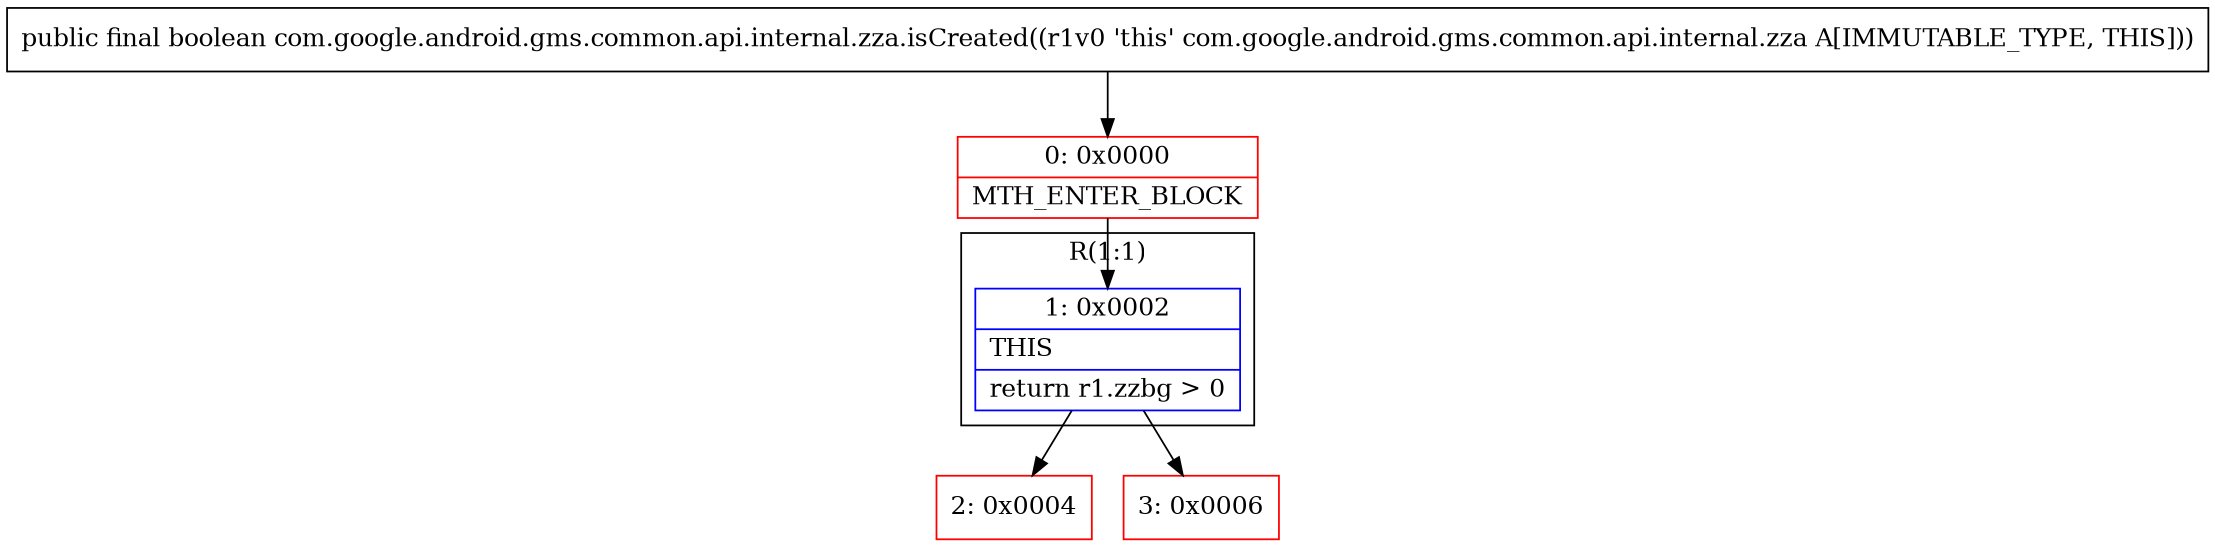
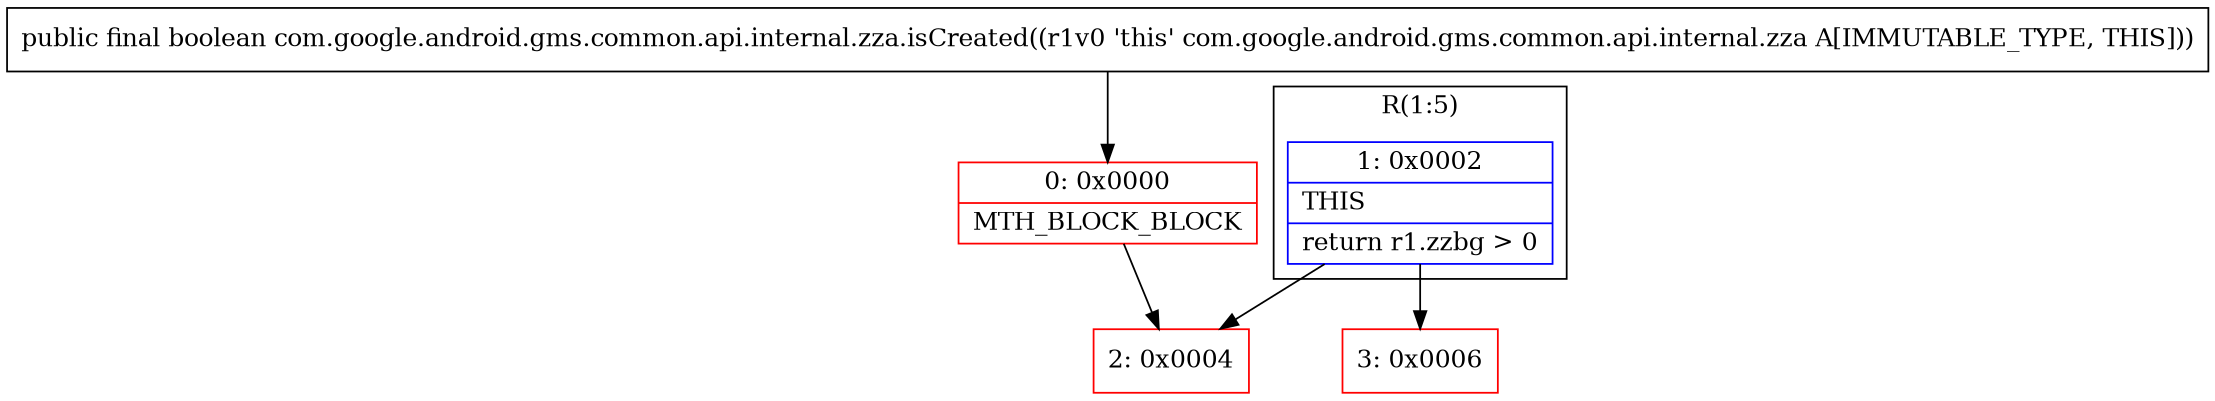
node "0: 0x0000": text "MTH_ENTER_BLOCK" -> "MTH_BLOCK_BLOCK"
edge "0: 0x0000" -> "1: 0x0002": now "0: 0x0000" -> "2: 0x0004"
cluster "R(1:1)": label "R(1:1)" -> "R(1:5)"
